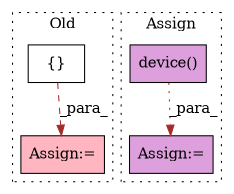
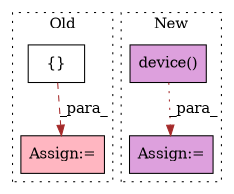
cluster "Assign": label "Assign" -> "New"
